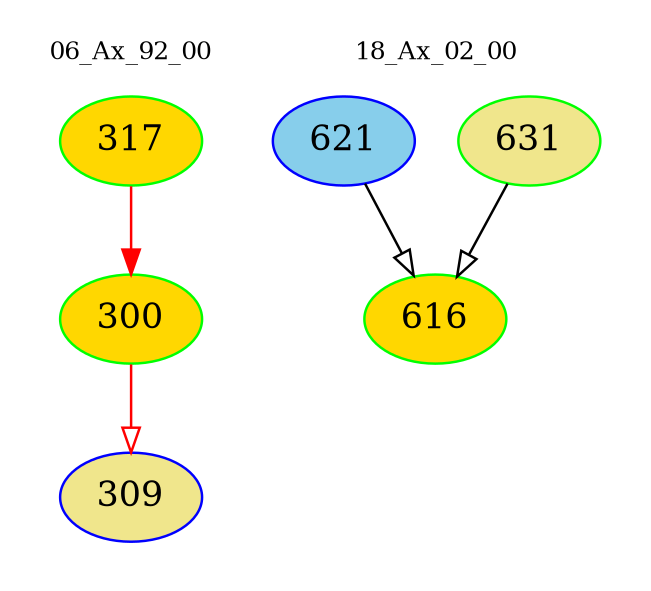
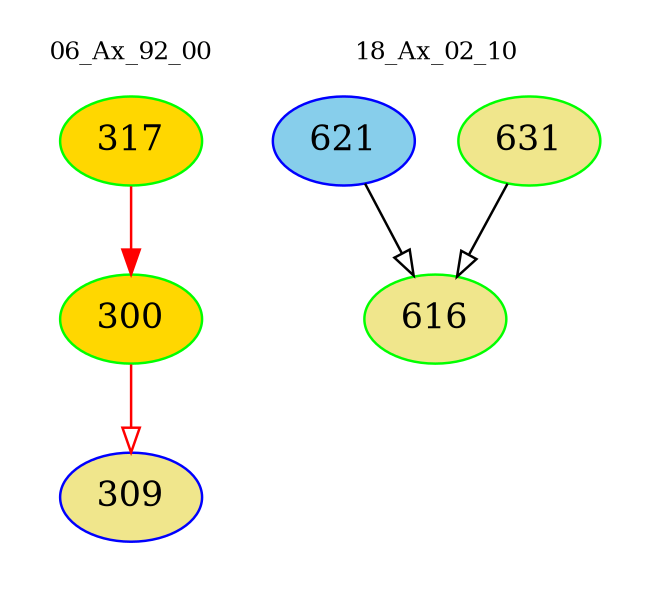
cluster "18_Ax_02_00": label "18_Ax_02_00" -> "18_Ax_02_10"
node "616": fillcolor gold -> khaki
